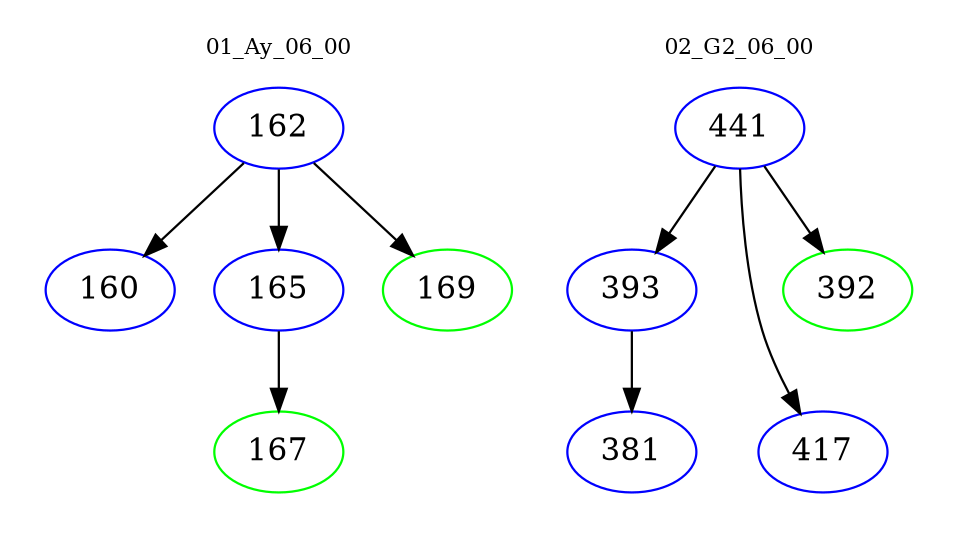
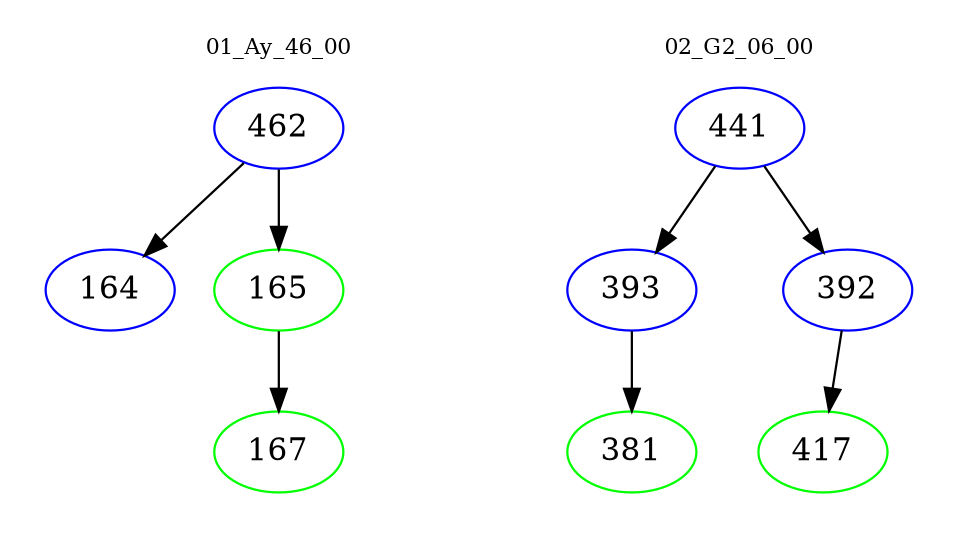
cluster "01_Ay_06_00": label "01_Ay_06_00" -> "01_Ay_46_00"
node "162": label "162" -> "462"
edge "441" -> "417": now "392" -> "417"
node "160": label "160" -> "164"
node "165": color blue -> green
node "169": removed
node "392": color green -> blue
node "381": color blue -> green
node "417": color blue -> green
